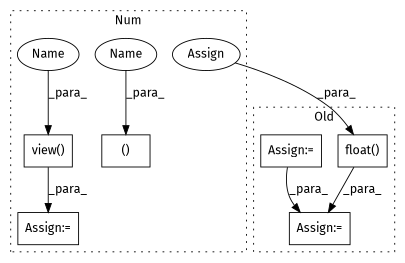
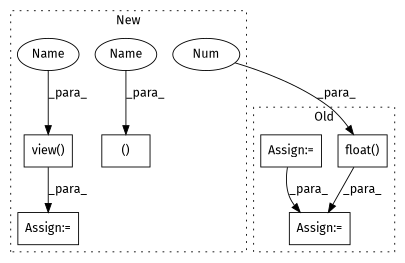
cluster "Num": label "Num" -> "New"
node "Assign": label "Assign" -> "Num"
